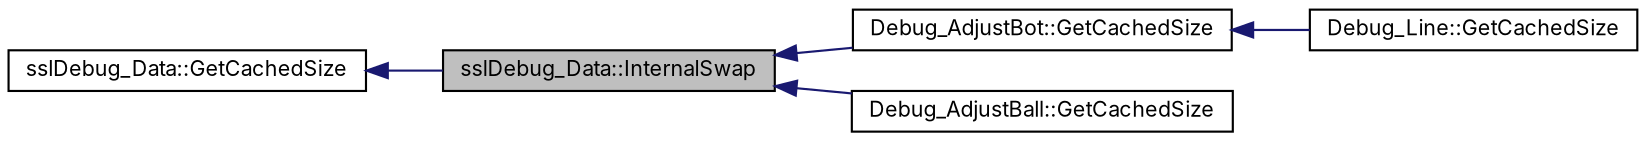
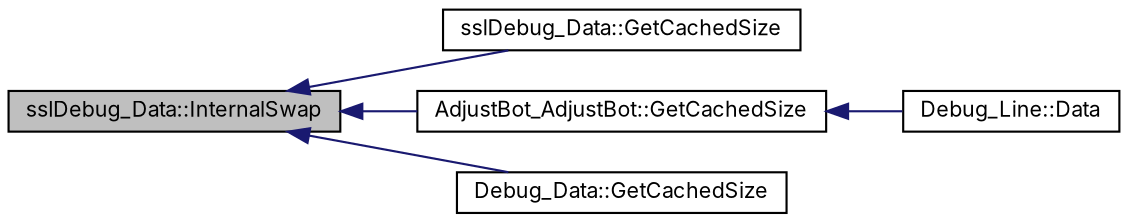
node "Debug_AdjustBot::GetCachedSize": label "Debug_AdjustBot::GetCachedSize" -> "AdjustBot_AdjustBot::GetCachedSize"
node "Debug_Line::GetCachedSize": label "Debug_Line::GetCachedSize" -> "Debug_Line::Data"
edge "sslDebug_Data::InternalSwap" -> "sslDebug_Data::GetCachedSize": reversed
node "Debug_AdjustBall::GetCachedSize": label "Debug_AdjustBall::GetCachedSize" -> "Debug_Data::GetCachedSize"
